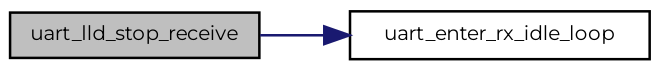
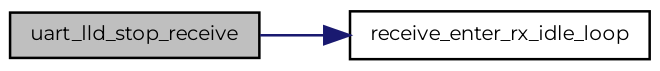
node "uart_enter_rx_idle_loop": label "uart_enter_rx_idle_loop" -> "receive_enter_rx_idle_loop"
